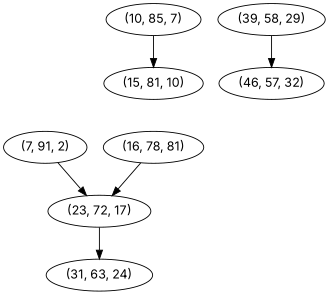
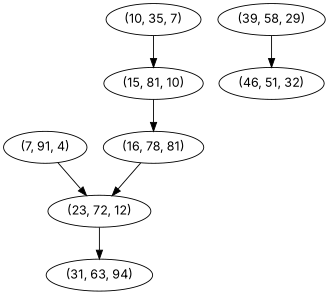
node "(10, 85, 7)": label "(10, 85, 7)" -> "(10, 35, 7)"
node "(46, 57, 32)": label "(46, 57, 32)" -> "(46, 51, 32)"
edge "(15, 81, 10)" -> "(16, 78, 81)": added
node "(7, 91, 2)": label "(7, 91, 2)" -> "(7, 91, 4)"
node "(23, 72, 17)": label "(23, 72, 17)" -> "(23, 72, 12)"
node "(31, 63, 24)": label "(31, 63, 24)" -> "(31, 63, 94)"
